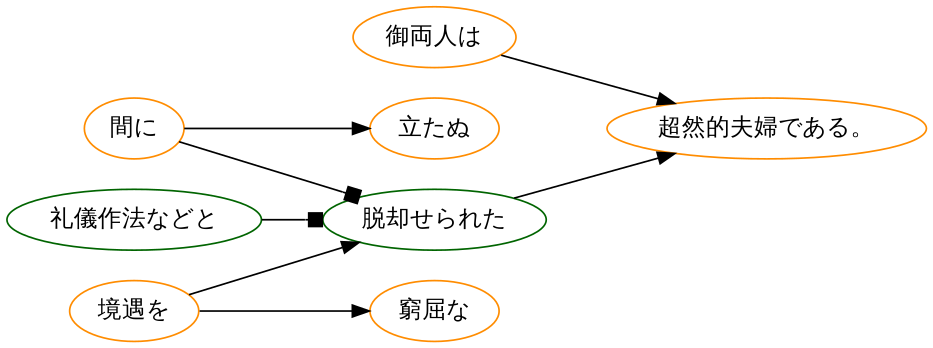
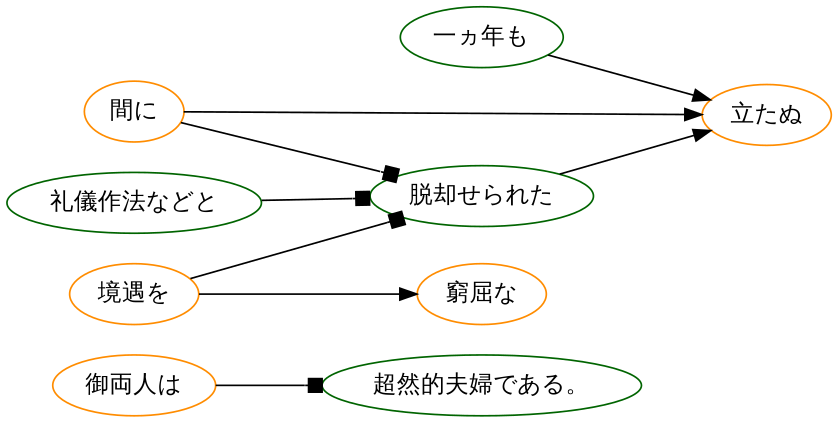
node "一ヵ年も": added
edge "御両人は" -> "超然的夫婦である。": arrowhead normal -> box
node "超然的夫婦である。": color darkorange -> darkgreen
edge "脱却せられた" -> "超然的夫婦である。": now "脱却せられた" -> "立たぬ"
edge "境遇を" -> "脱却せられた": arrowhead normal -> box
